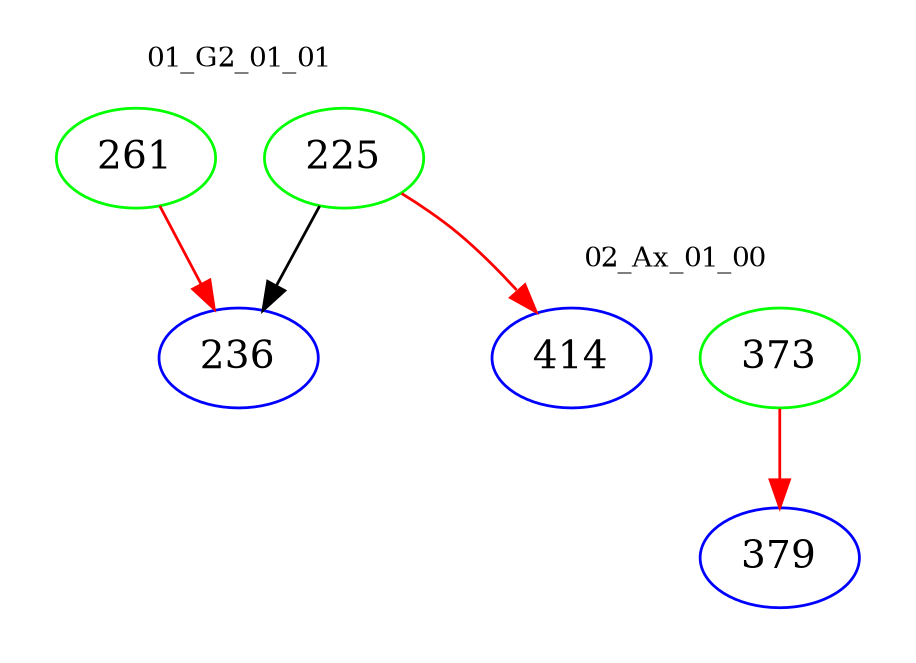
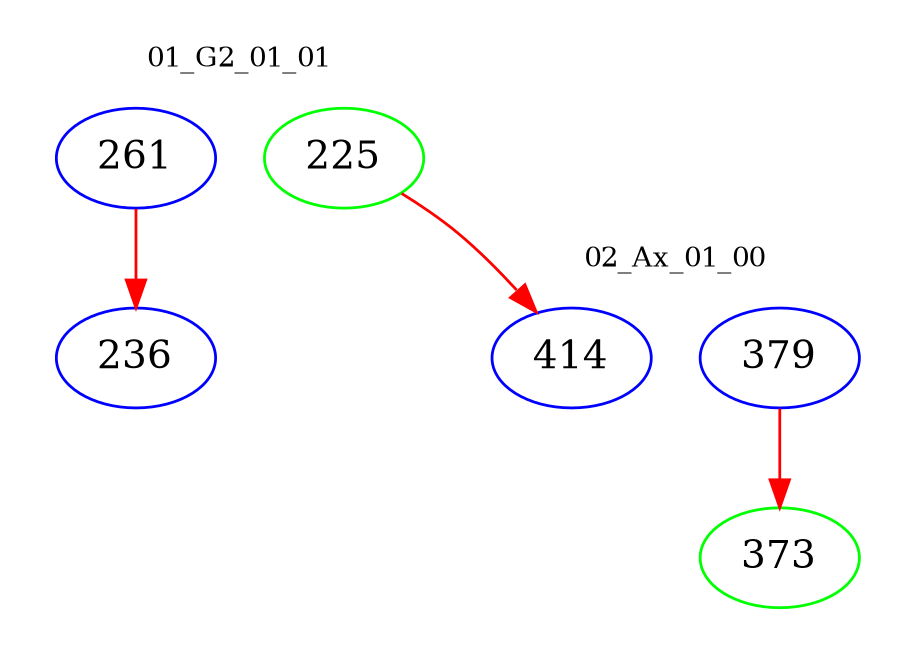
node "261": color green -> blue
edge "225" -> "236": removed
edge "373" -> "379": reversed
